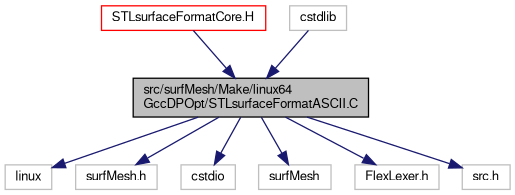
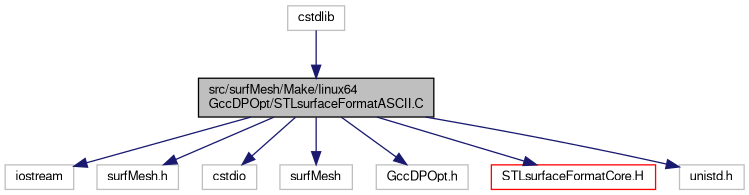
edge "STLsurfaceFormatCore.H" -> "src/surfMesh/Make/linux64 GccDPOpt/STLsurfaceFormatASCII.C": reversed
node "linux": label "linux" -> "iostream"
node "FlexLexer.h": label "FlexLexer.h" -> "GccDPOpt.h"
node "src.h": label "src.h" -> "unistd.h"
